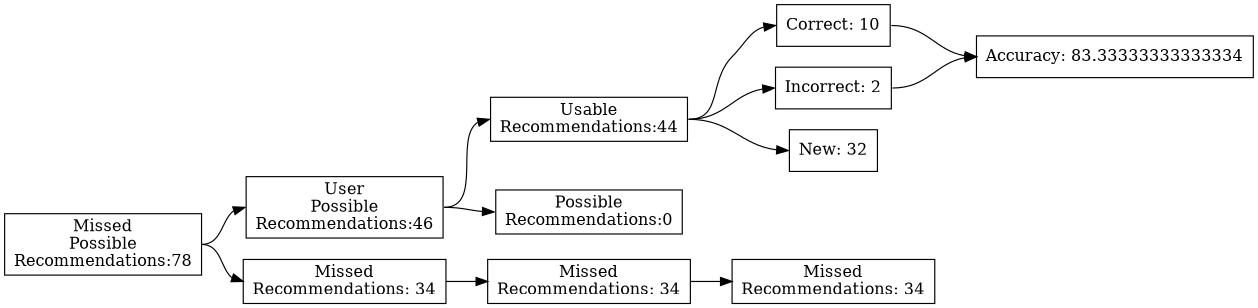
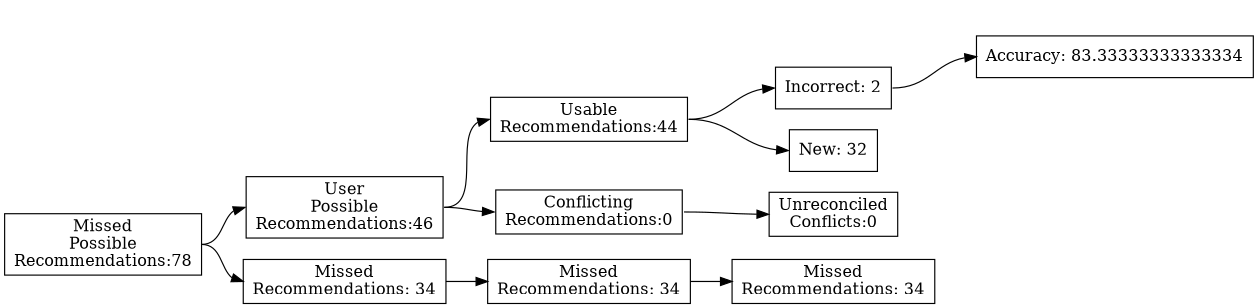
node "Correct: 10": removed
node "Possible Recommendations:0": label "Possible Recommendations:0" -> "Conflicting Recommendations:0"
node "Unreconciled Conflicts:0": added
